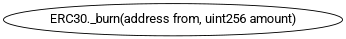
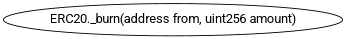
node "ERC30._burn(address from, uint256 amount)": label "ERC30._burn(address from, uint256 amount)" -> "ERC20._burn(address from, uint256 amount)"
